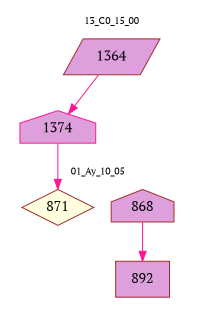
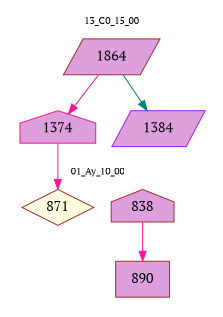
node "1364": label "1364" -> "1864"
node "1384": added
cluster "01_Ay_10_05": label "01_Ay_10_05" -> "01_Ay_10_00"
node "868": label "868" -> "838"
node "892": label "892" -> "890"
